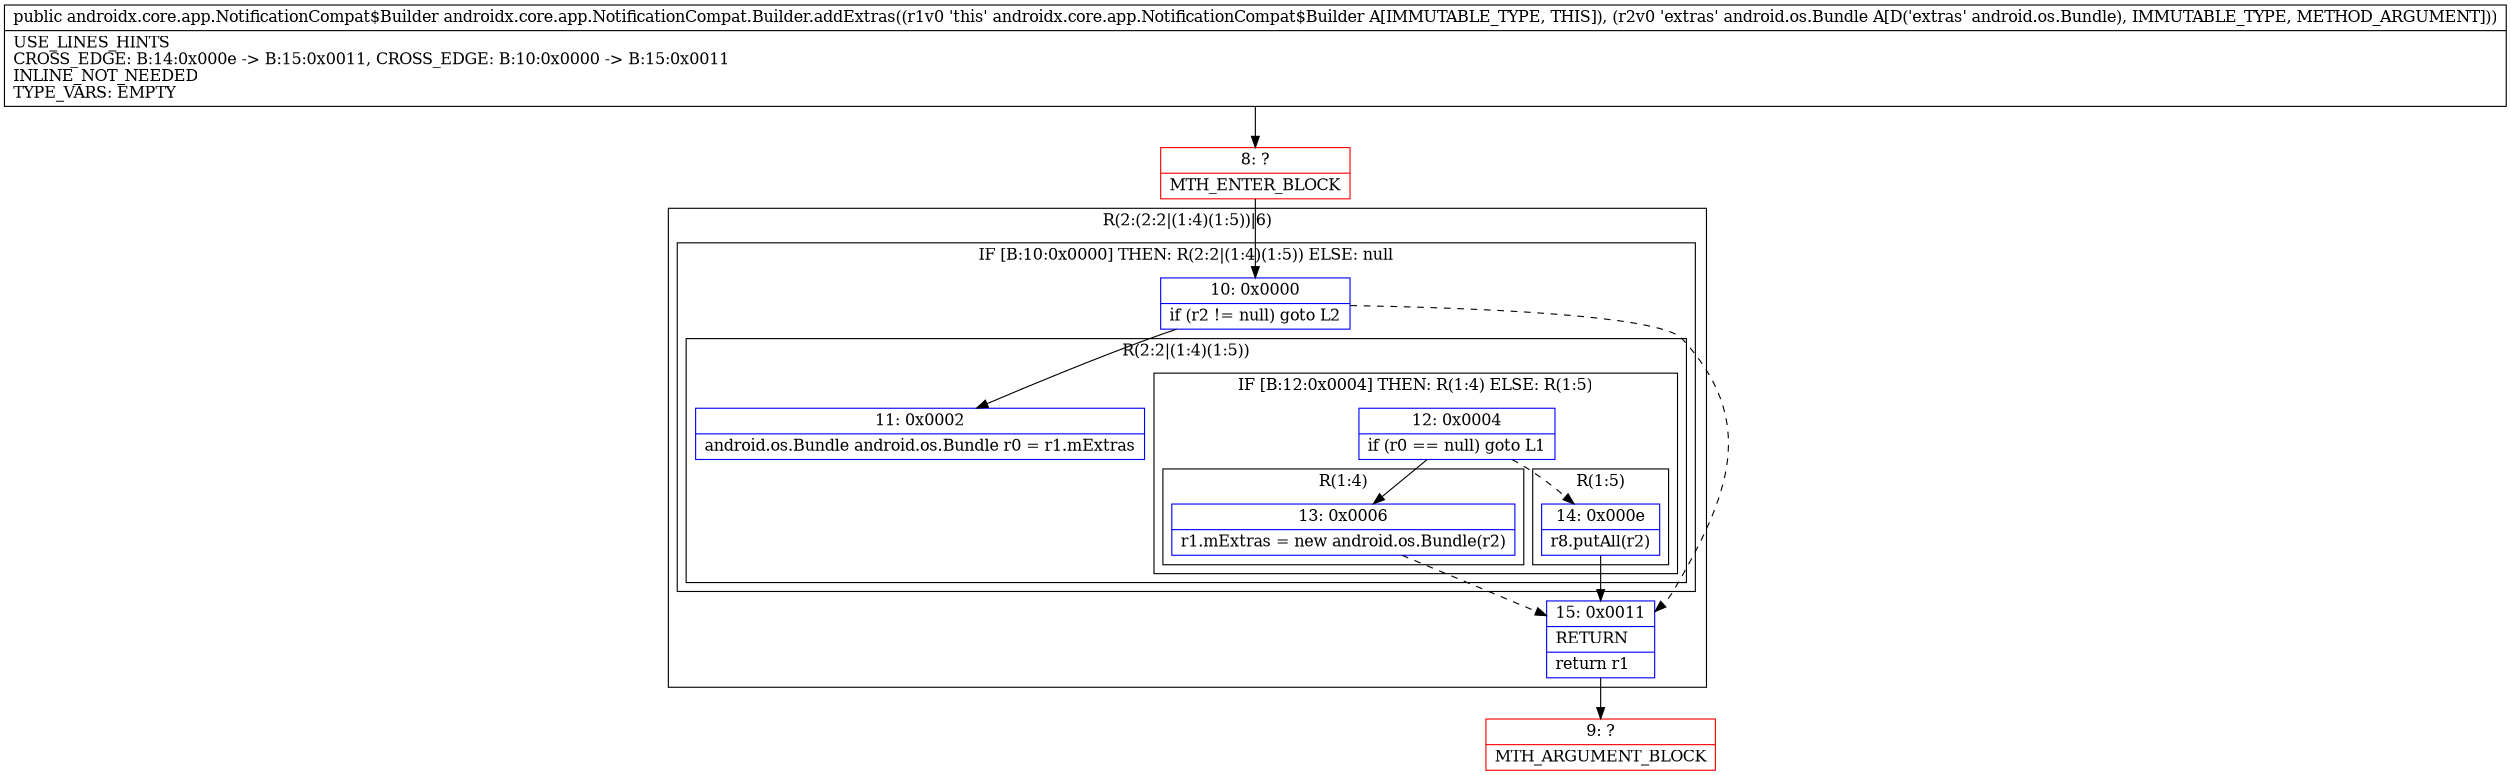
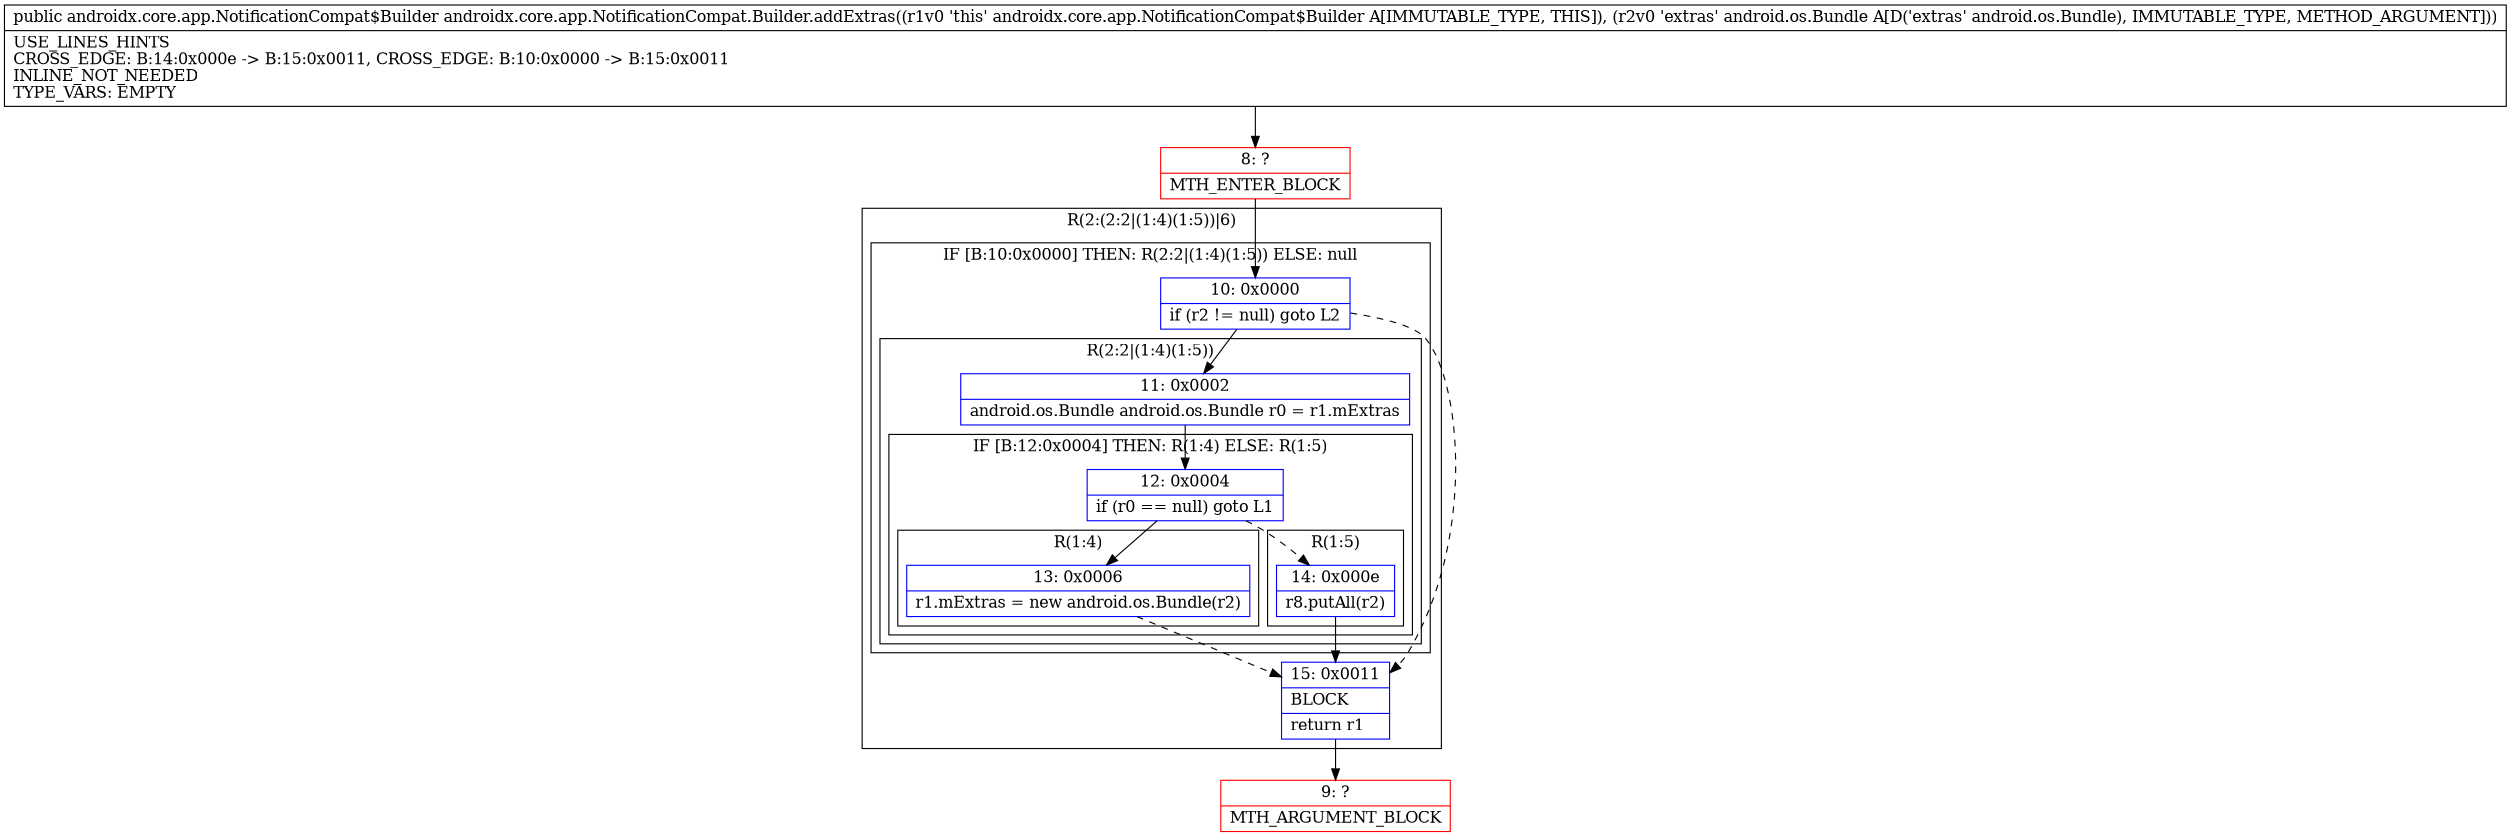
edge "11: 0x0002" -> "12: 0x0004": added
node "15: 0x0011": text "RETURN" -> "BLOCK"
